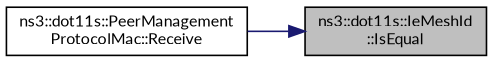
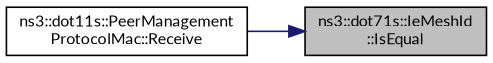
node "ns3::dot11s::IeMeshId ::IsEqual": label "ns3::dot11s::IeMeshId ::IsEqual" -> "ns3::dot71s::IeMeshId ::IsEqual"
